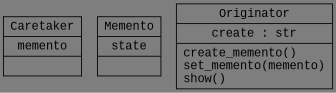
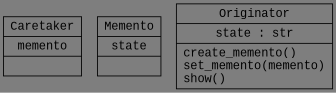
node "Originator": text "create : str" -> "state : str"
